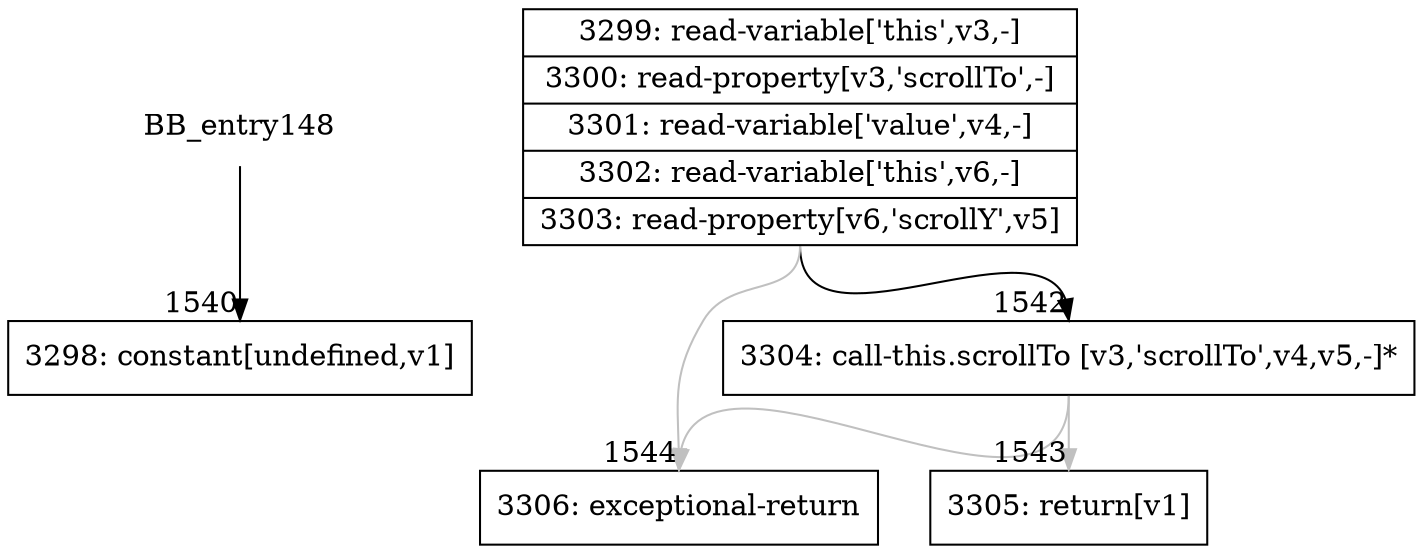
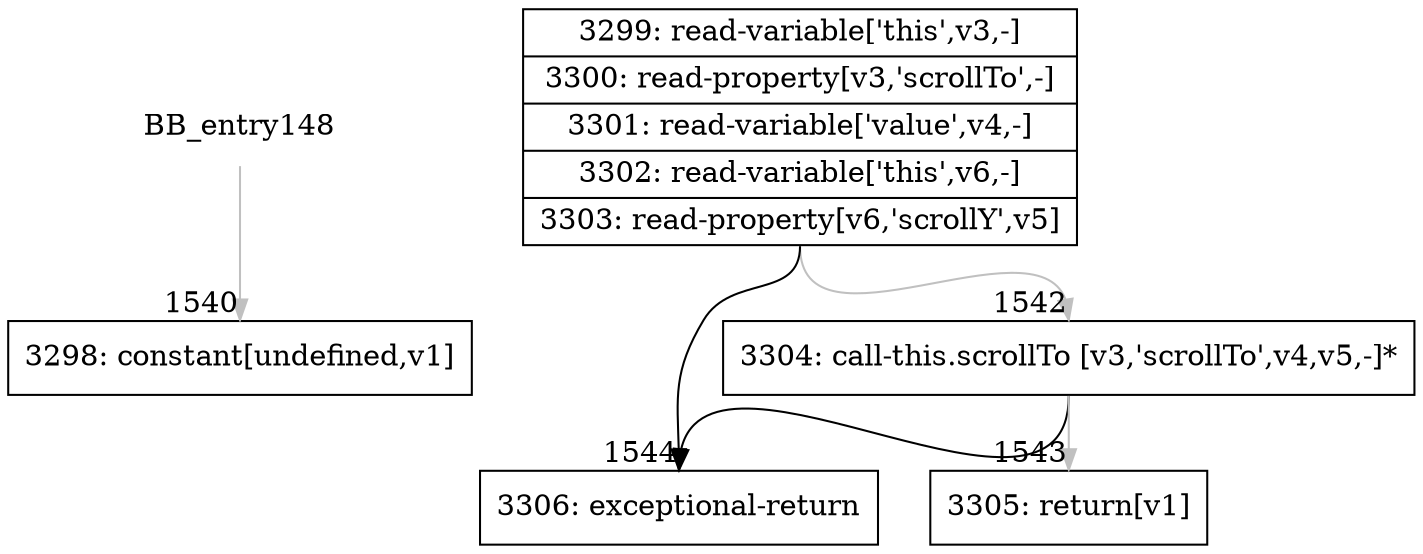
edge "BB_entry148" -> "3298: constant[undefined,v1]": color black -> gray
edge "3299: read-variable['this',v3,-]" -> "3304: call-this.scrollTo [v3,'scrollTo',v4,v5,-]*": color black -> gray
edge "3299: read-variable['this',v3,-]" -> "3306: exceptional-return": color gray -> black
edge "3304: call-this.scrollTo [v3,'scrollTo',v4,v5,-]*" -> "3306: exceptional-return": color gray -> black
